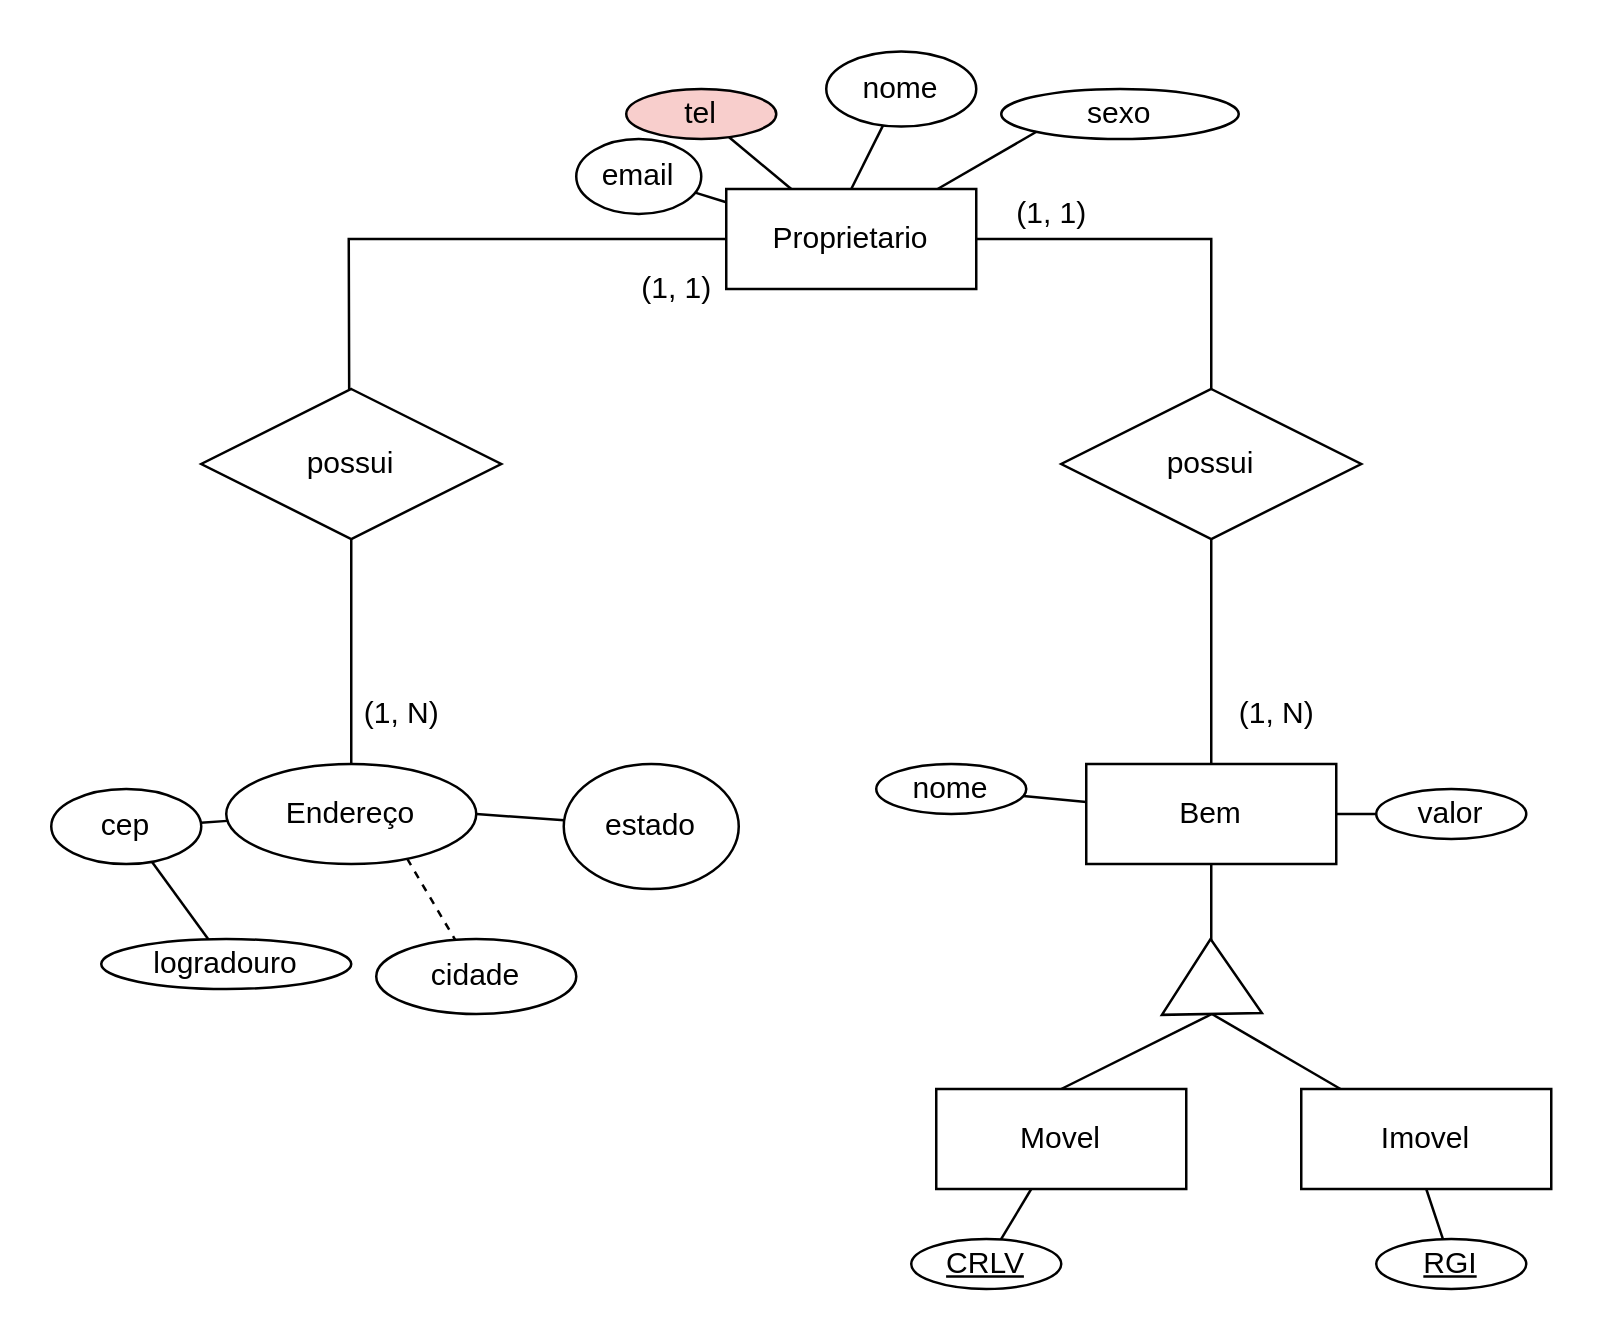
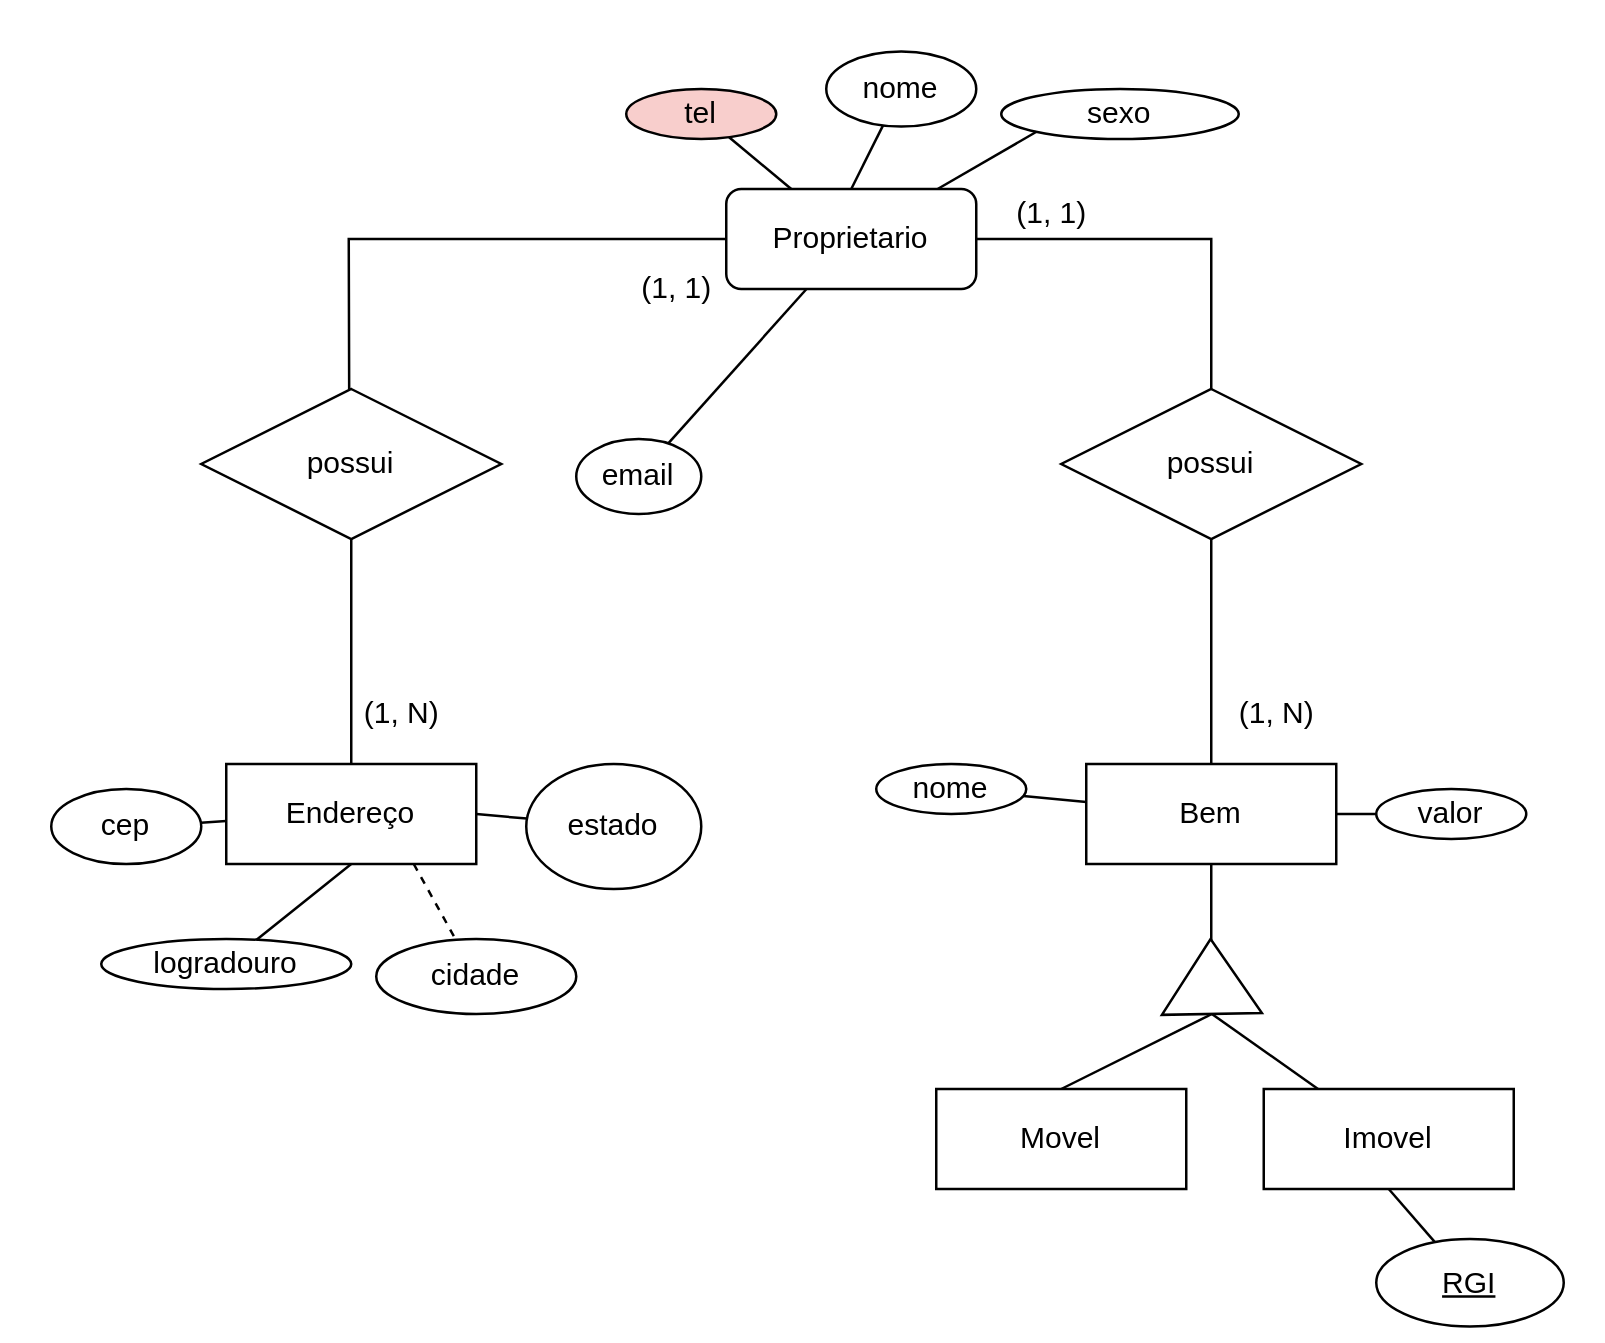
node "email": moved (639, 176) -> (639, 476)
node "Proprietario": shape rectangle -> rounded rectangle
node "Endereço": shape ellipse -> rectangle
node "estado": moved (651, 826) -> (614, 826)
edge "cep" -- "logradouro": now "Endereço" -- "logradouro"
node "Imovel": moved (1426, 1139) -> (1389, 1139)
edge "Movel" -- "CRLV": removed
node "CRLV": removed
node "RGI": size 150x50 -> 188x88
